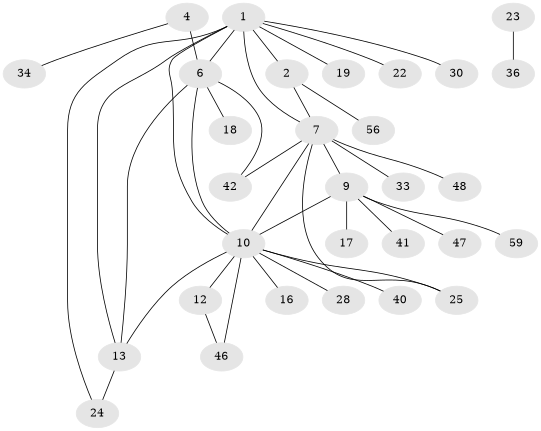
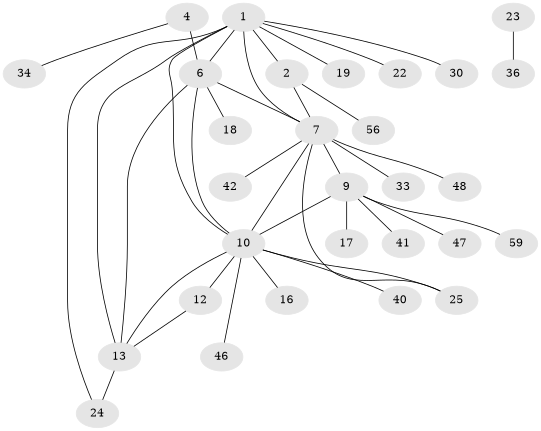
edge "6" -- "42": now "6" -- "7"
node "28": removed
edge "12" -- "46": now "12" -- "13"
